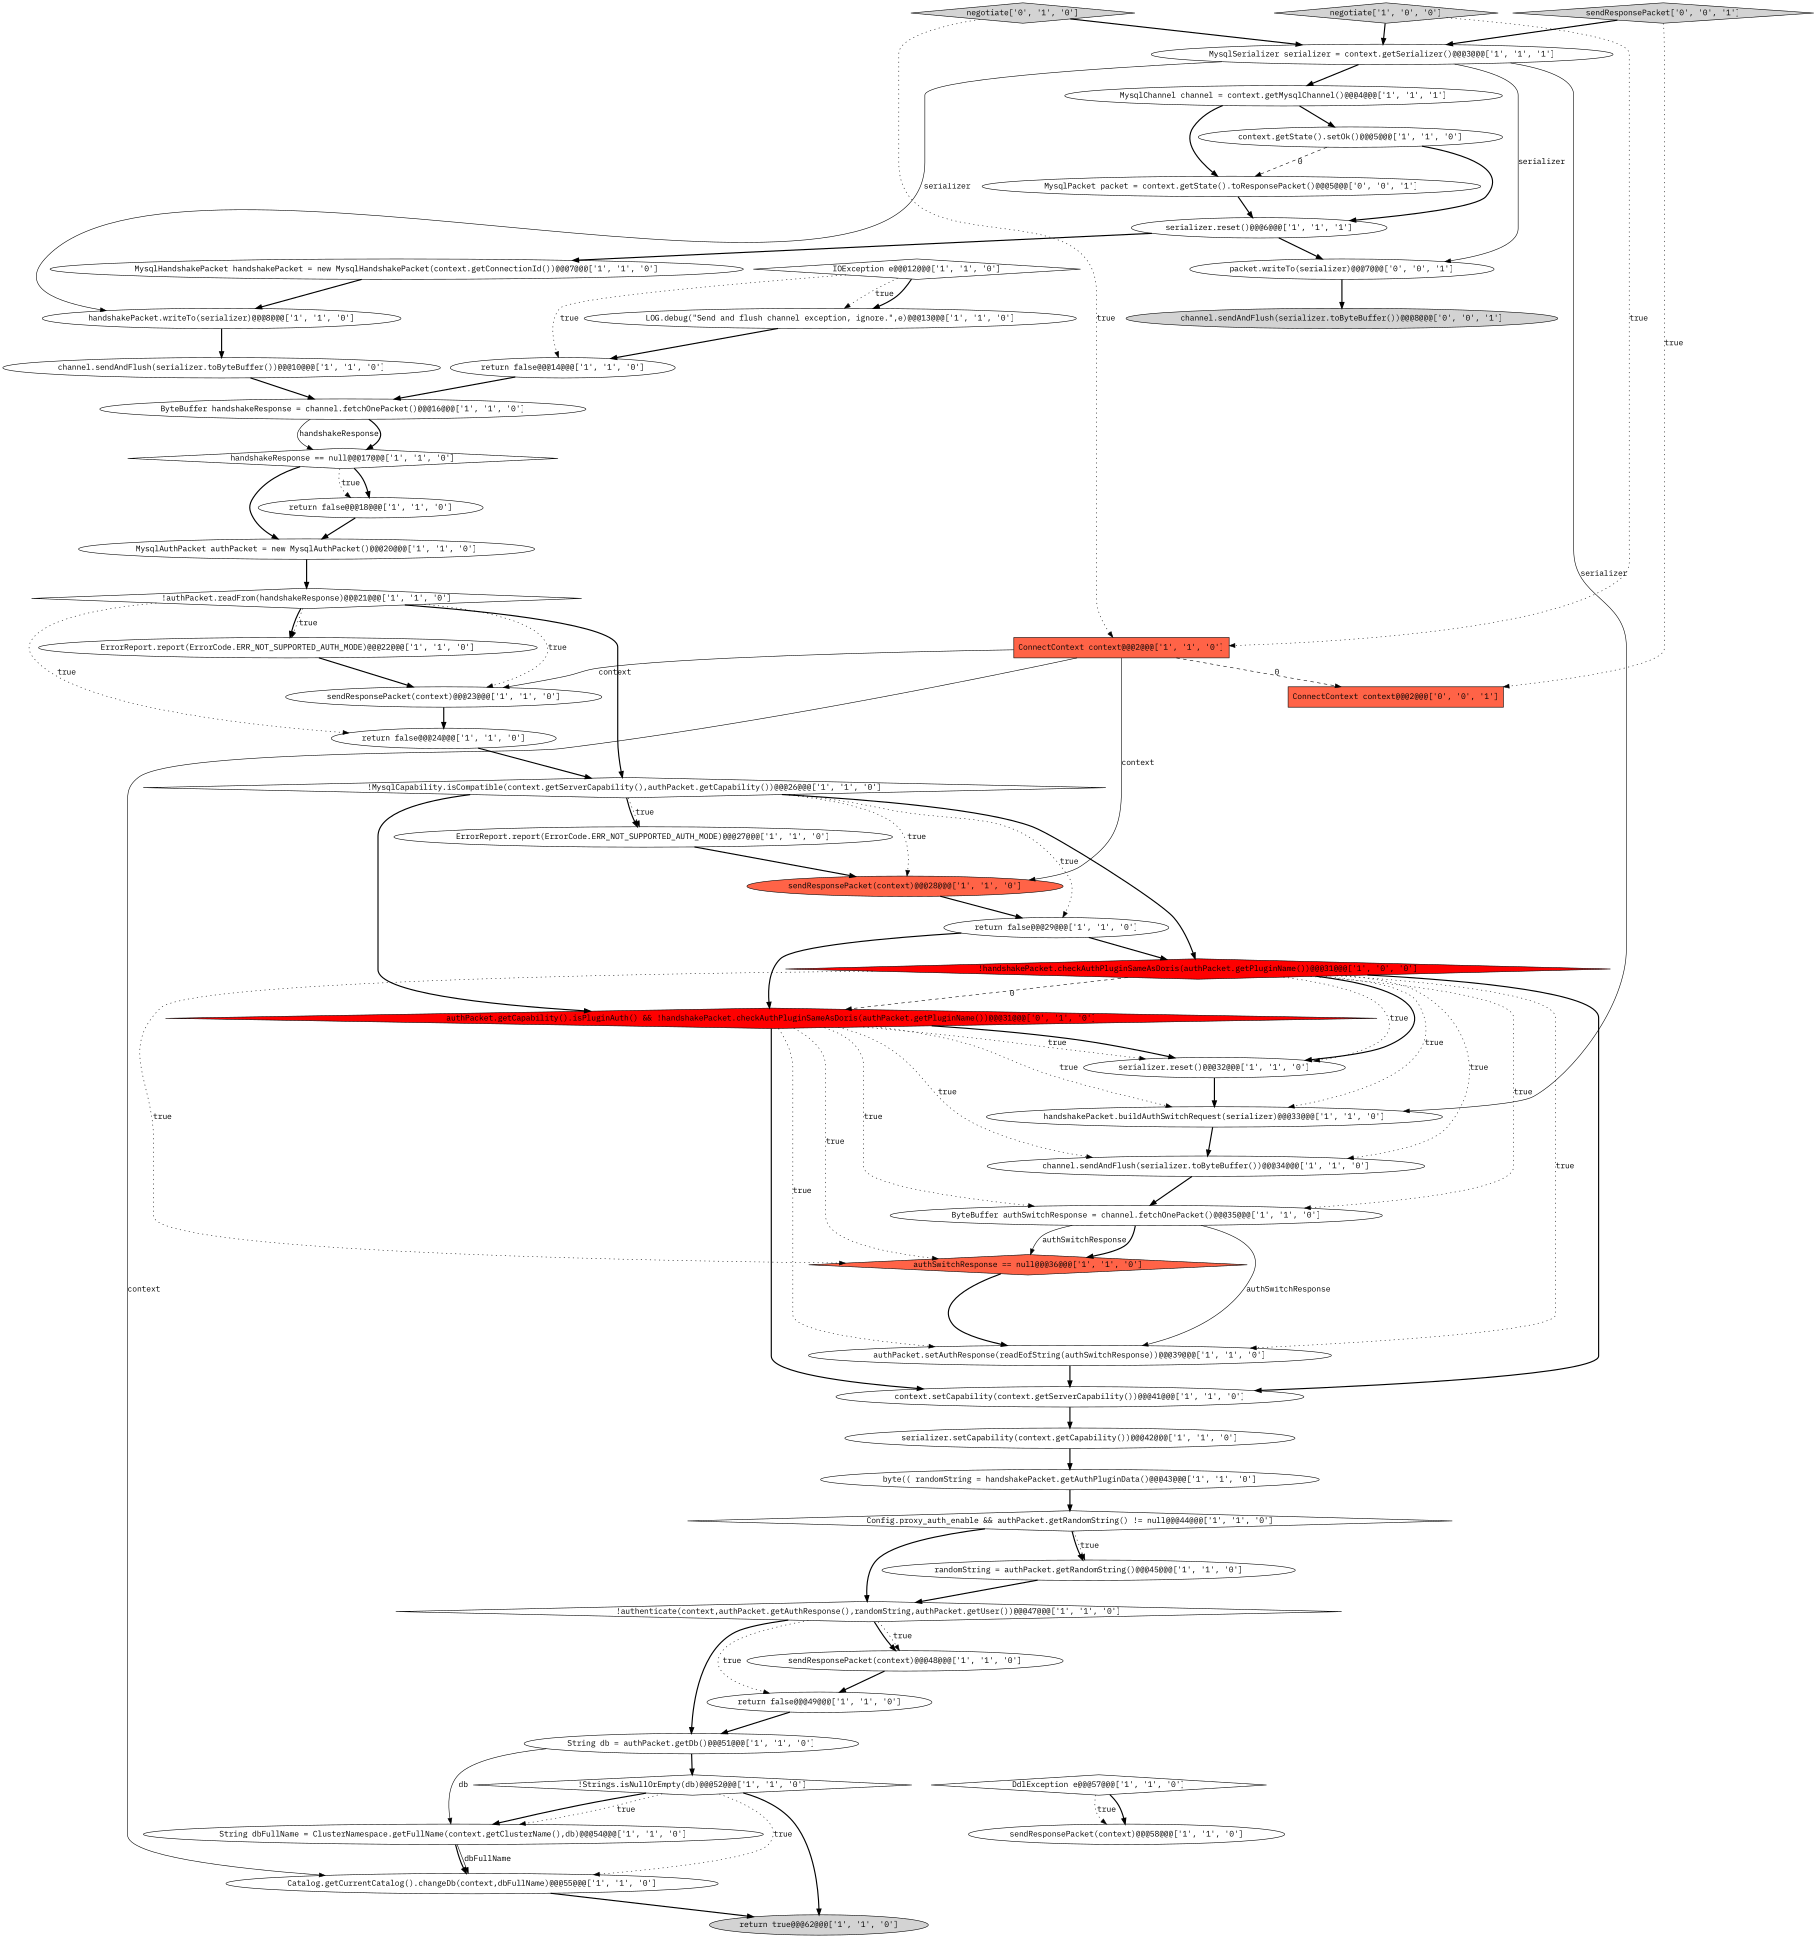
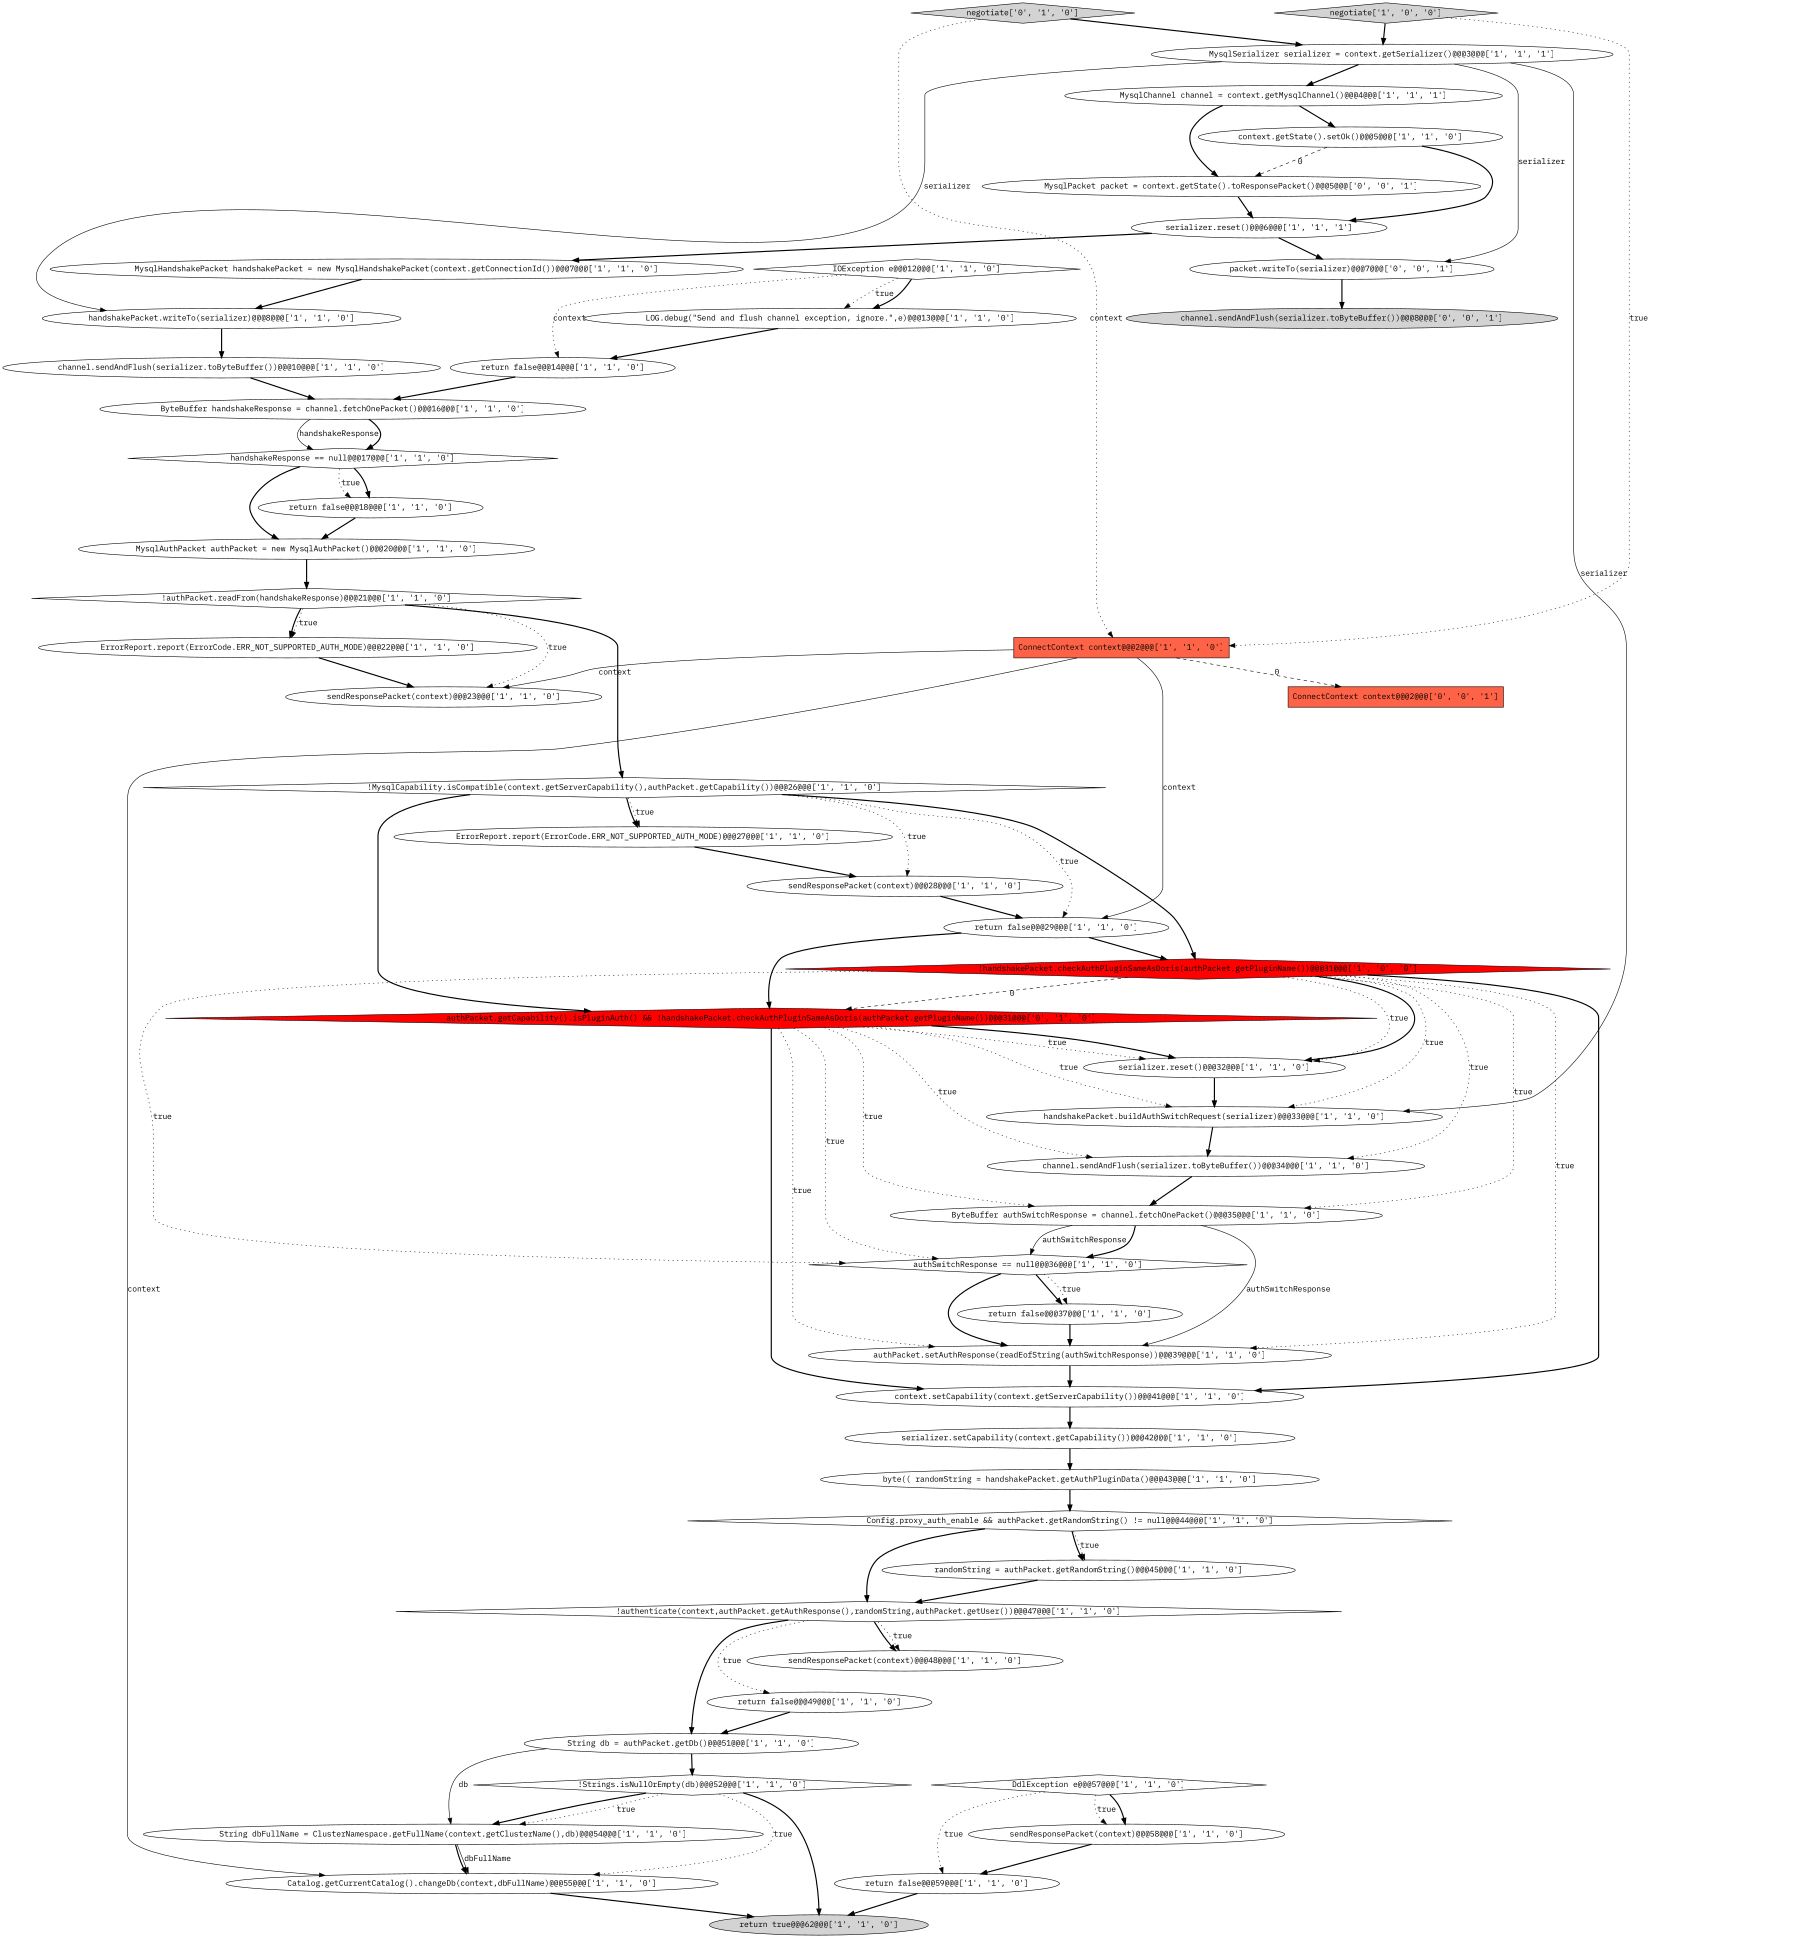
node "sendResponsePacket['0', '0', '1']": removed
edge "IOException e@@@12@@@['1', '1', '0']" -> "return false@@@14@@@['1', '1', '0']": label "true" -> "context"
edge "negotiate['0', '1', '0']" -> "ConnectContext context@@@2@@@['1', '1', '0']": label "true" -> "context"
node "return false@@@24@@@['1', '1', '0']": removed
edge "ConnectContext context@@@2@@@['1', '1', '0']" -> "sendResponsePacket(context)@@@28@@@['1', '1', '0']": now "ConnectContext context@@@2@@@['1', '1', '0']" -> "return false@@@29@@@['1', '1', '0']"
node "sendResponsePacket(context)@@@28@@@['1', '1', '0']": fillcolor tomato -> white
node "authSwitchResponse == null@@@36@@@['1', '1', '0']": fillcolor tomato -> white
node "return false@@@37@@@['1', '1', '0']": added
edge "sendResponsePacket(context)@@@48@@@['1', '1', '0']" -> "return false@@@49@@@['1', '1', '0']": removed
node "return false@@@59@@@['1', '1', '0']": added
